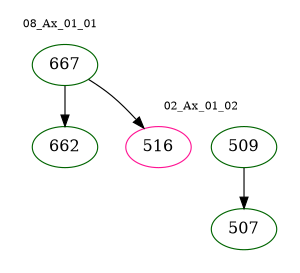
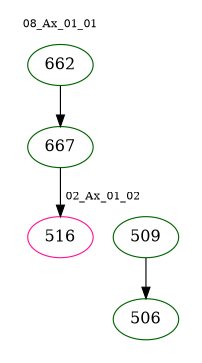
edge "667" -> "662": reversed
node "507": label "507" -> "506"
